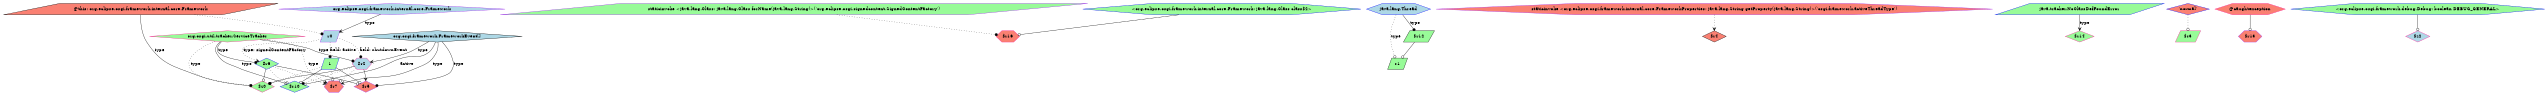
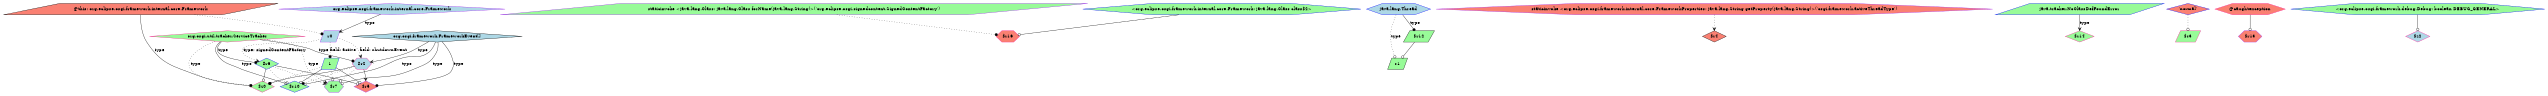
edge "r0" -> "$r2": arrowhead dot -> vee
edge "org.osgi.framework.FrameworkEvent[]" -> "$r10": label "active" -> "type"
edge "org.osgi.framework.FrameworkEvent[]" -> "$r7": arrowhead vee -> odot
node "$r7": fillcolor salmon -> palegreen
